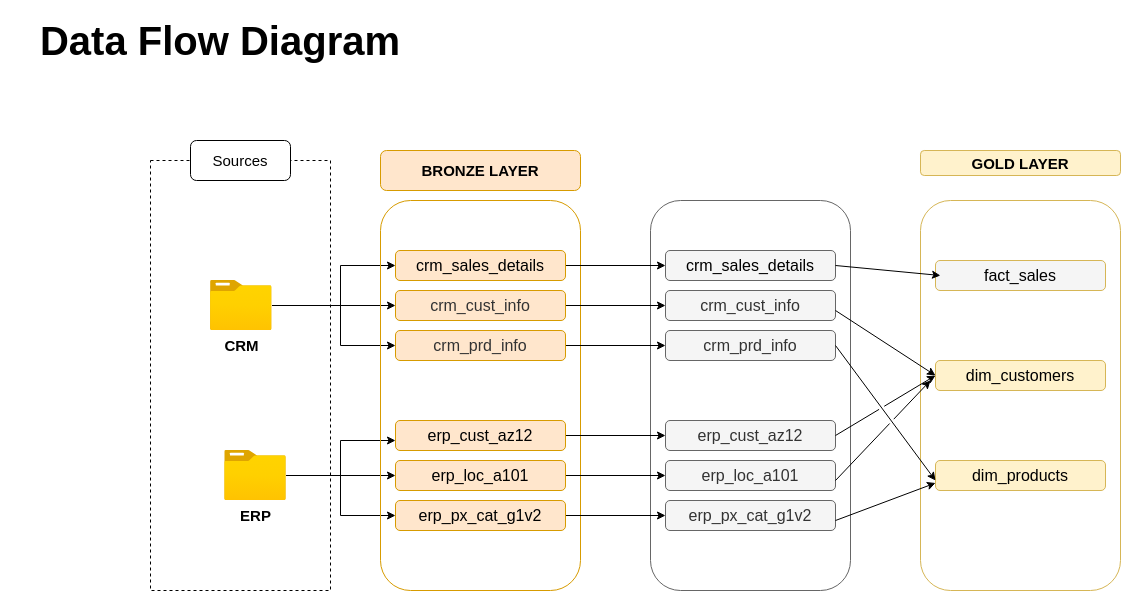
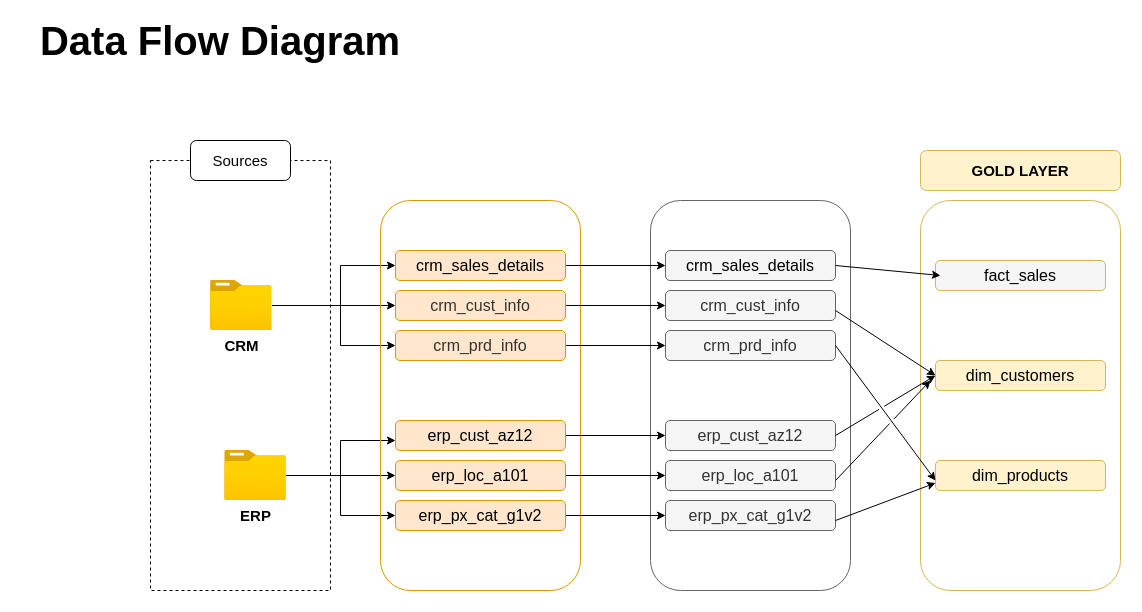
node "GOLD LAYER": size 200x25 -> 200x40
node "BRONZE LAYER": removed
